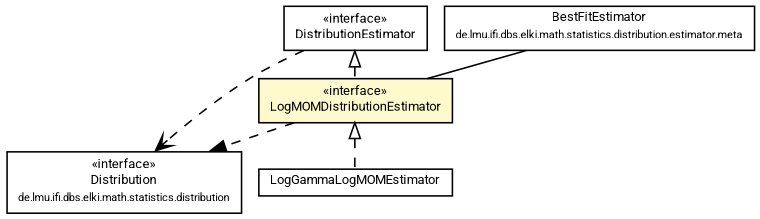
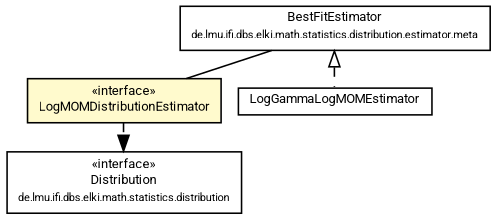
node "DistributionEstimator": removed
edge "LogGammaLogMOMEstimator" -> "LogMOMDistributionEstimator": now "LogGammaLogMOMEstimator" -> "BestFitEstimator"
